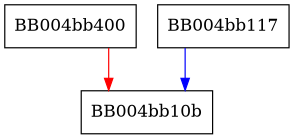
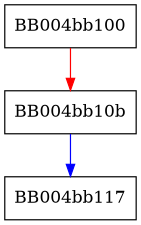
node "BB004bb400": label "BB004bb400" -> "BB004bb100"
edge "BB004bb117" -> "BB004bb10b": reversed
